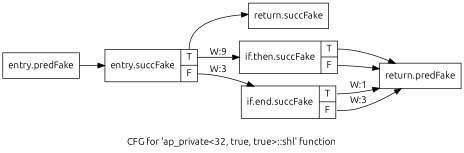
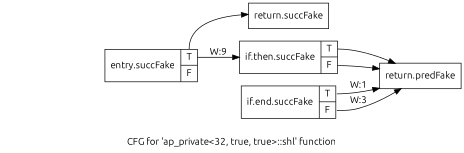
node "entry.predFake": removed
edge "entry.succFake" -> "if.end.succFake": removed, label "W:3"
